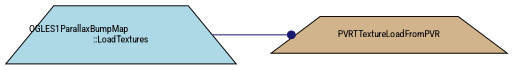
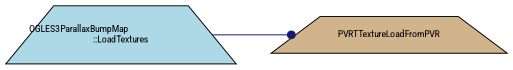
node "OGLES1ParallaxBumpMap ::LoadTextures": label "OGLES1ParallaxBumpMap ::LoadTextures" -> "OGLES3ParallaxBumpMap ::LoadTextures"
